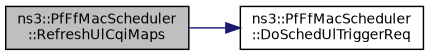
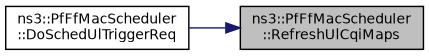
edge "ns3::PfFfMacScheduler ::RefreshUlCqiMaps" -> "ns3::PfFfMacScheduler ::DoSchedUlTriggerReq": reversed
